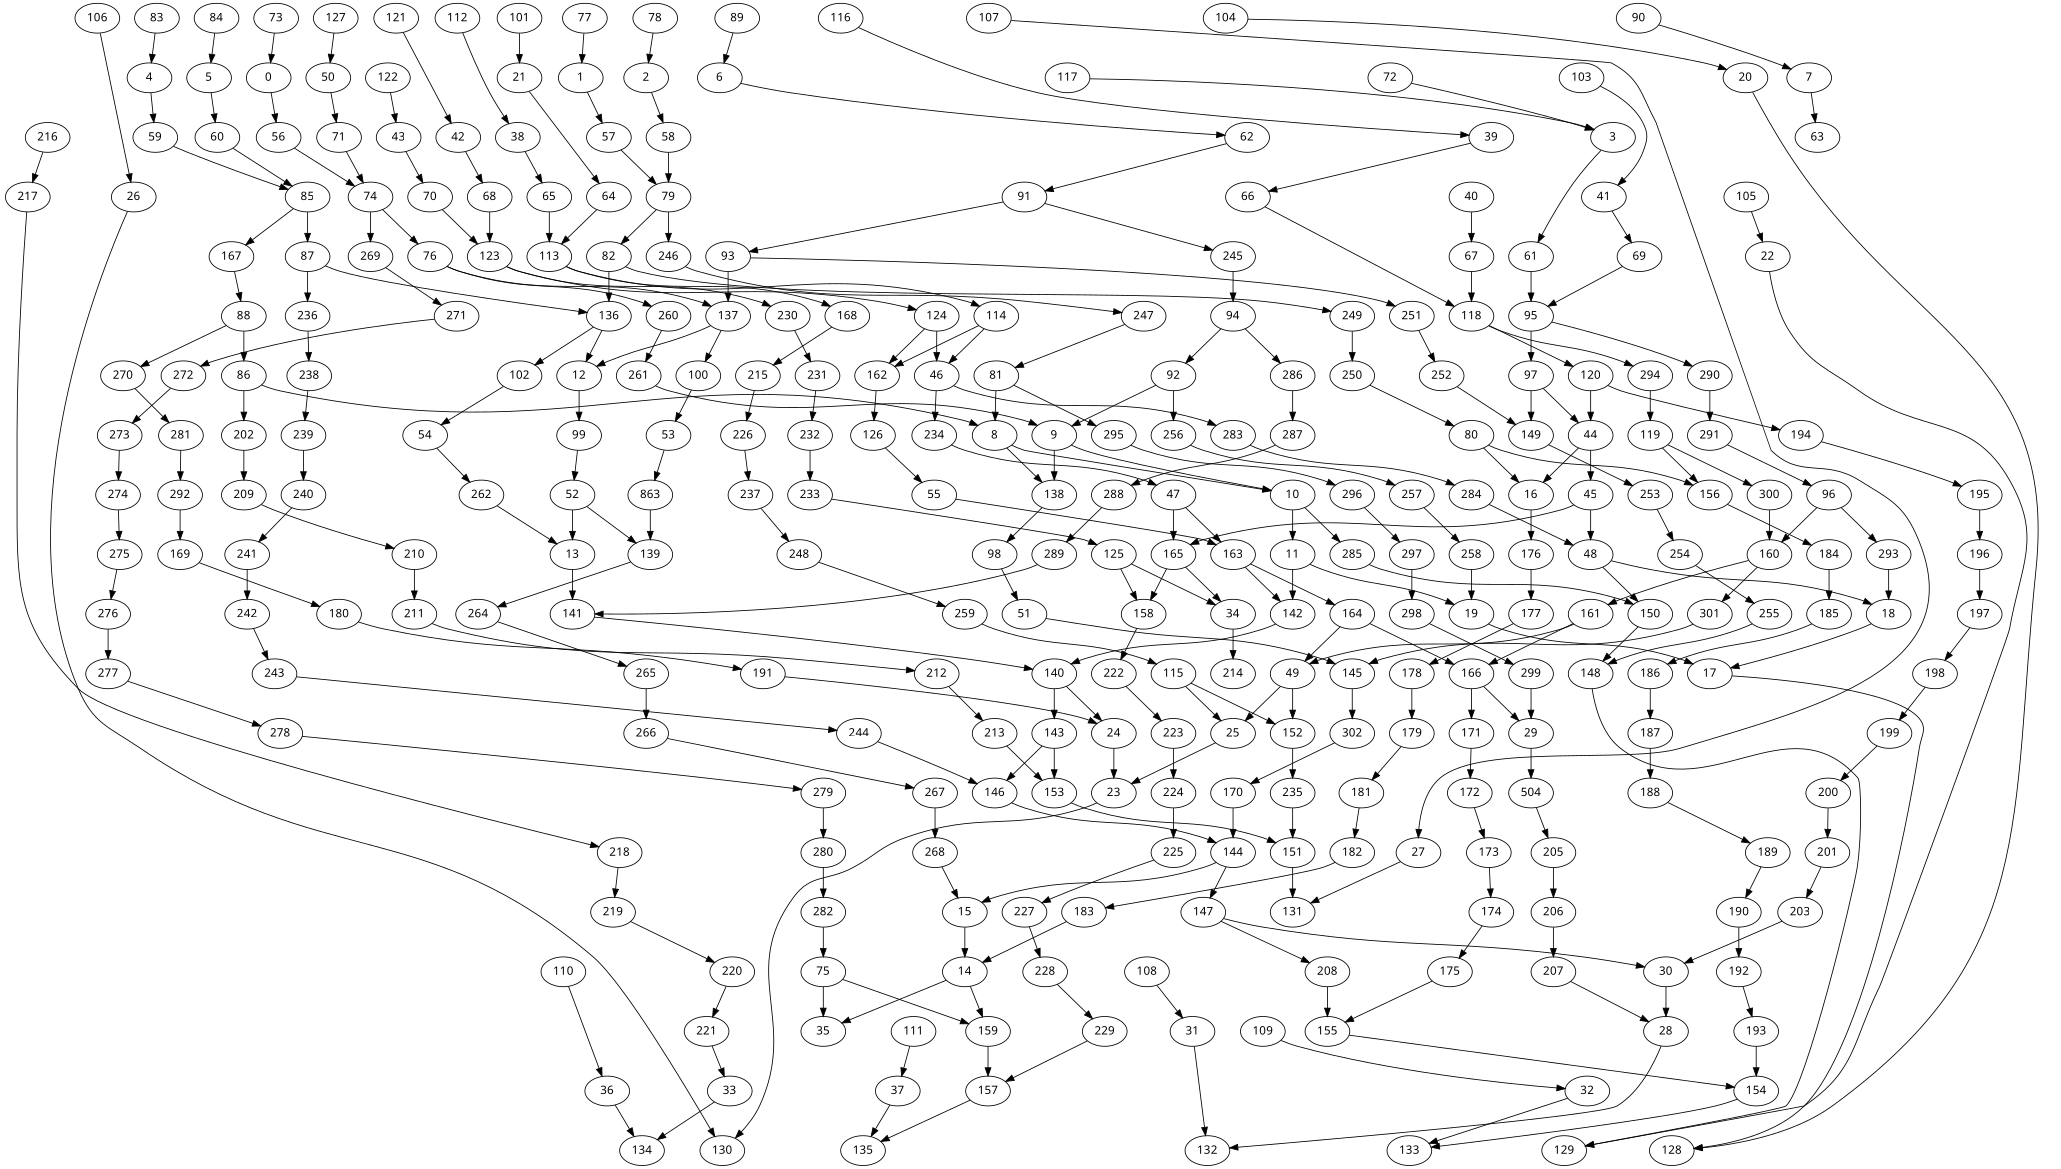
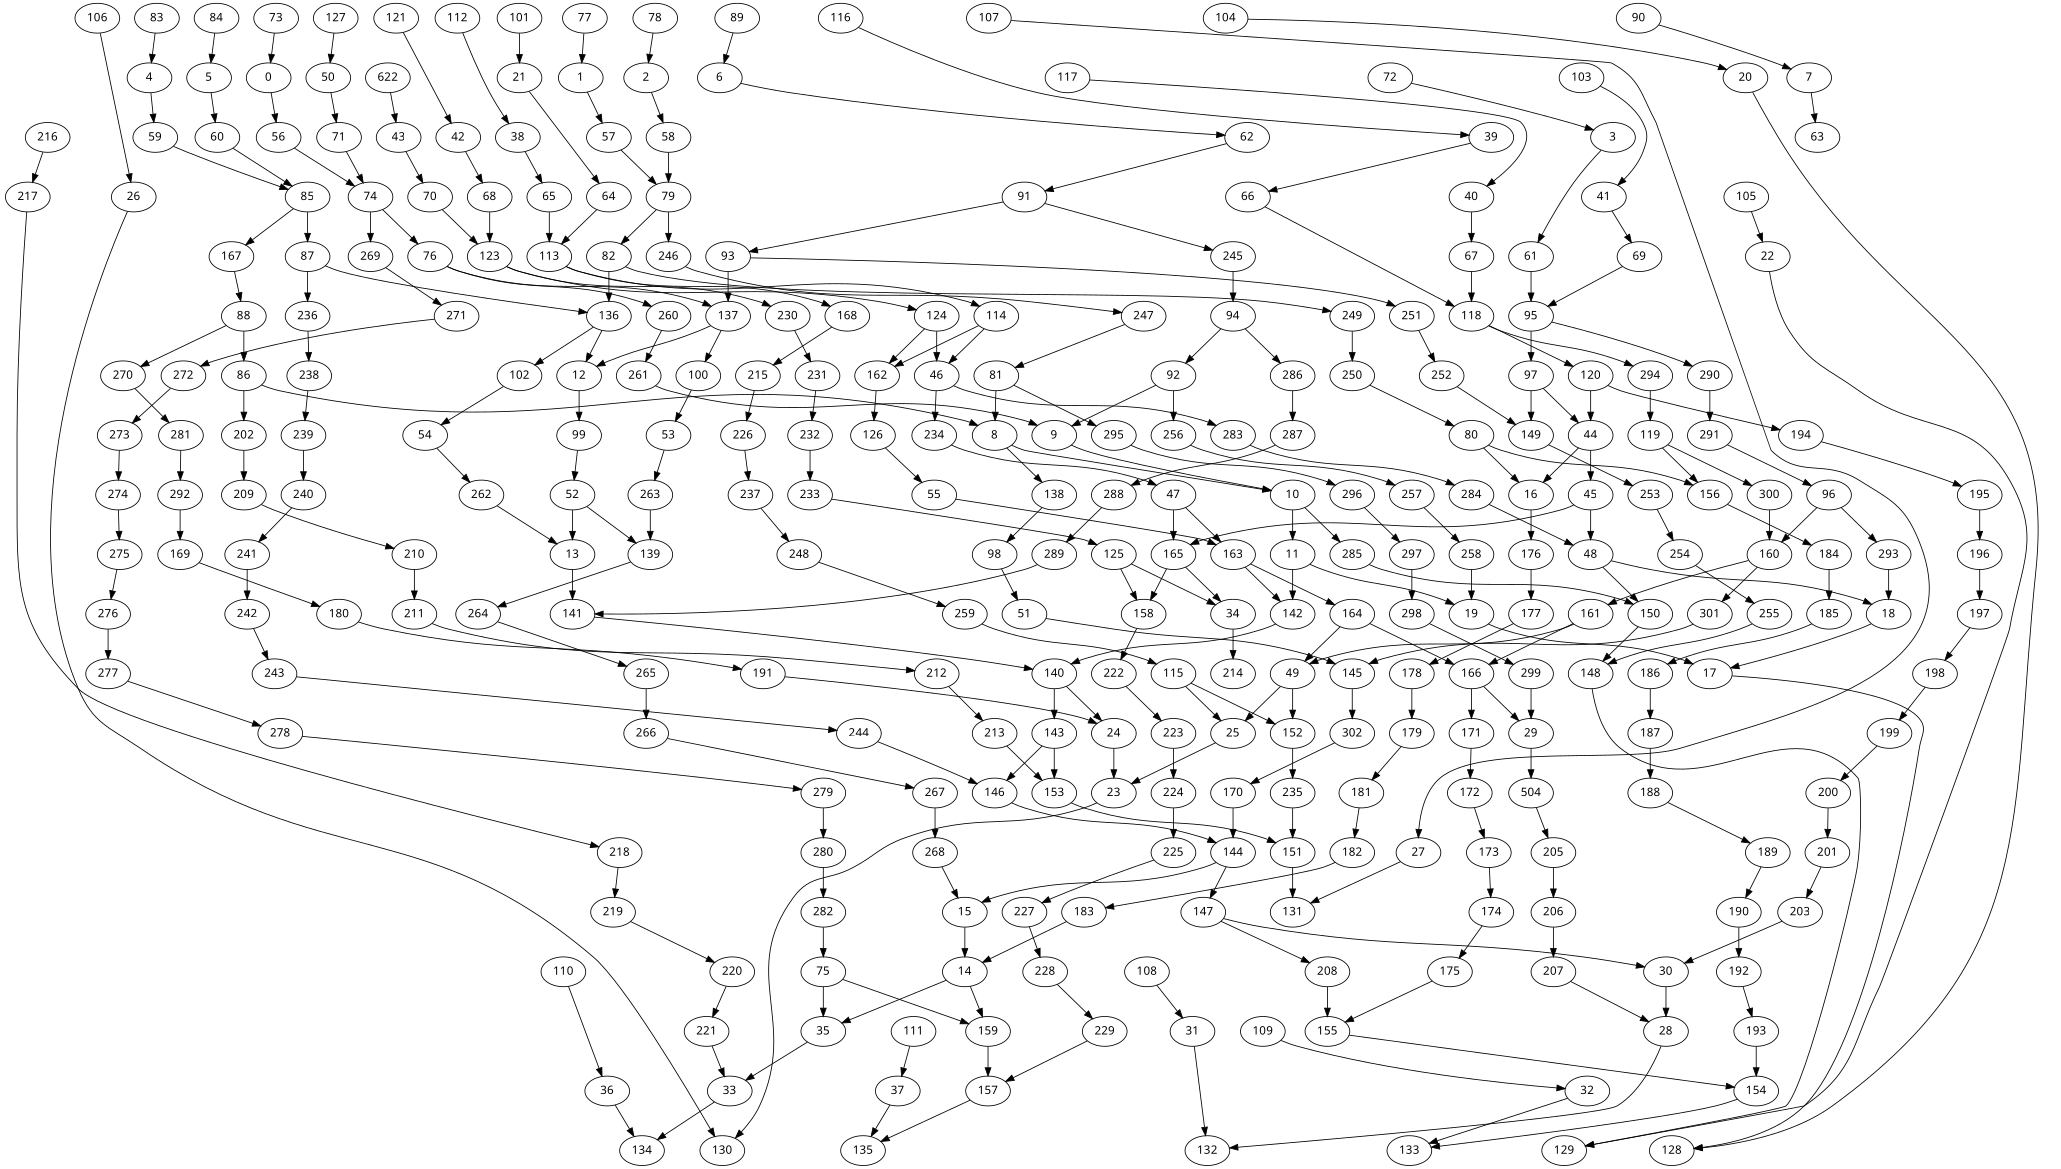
node "122": label "122" -> "622"
edge "117" -> "3": now "117" -> "40"
edge "9" -> "138": removed
node "863": label "863" -> "263"
edge "35" -> "33": added
